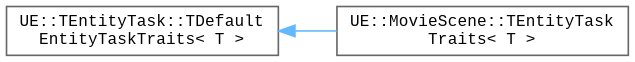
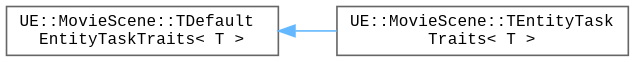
node "UE::TEntityTask::TDefault EntityTaskTraits< T >": label "UE::TEntityTask::TDefault EntityTaskTraits< T >" -> "UE::MovieScene::TDefault EntityTaskTraits< T >"
